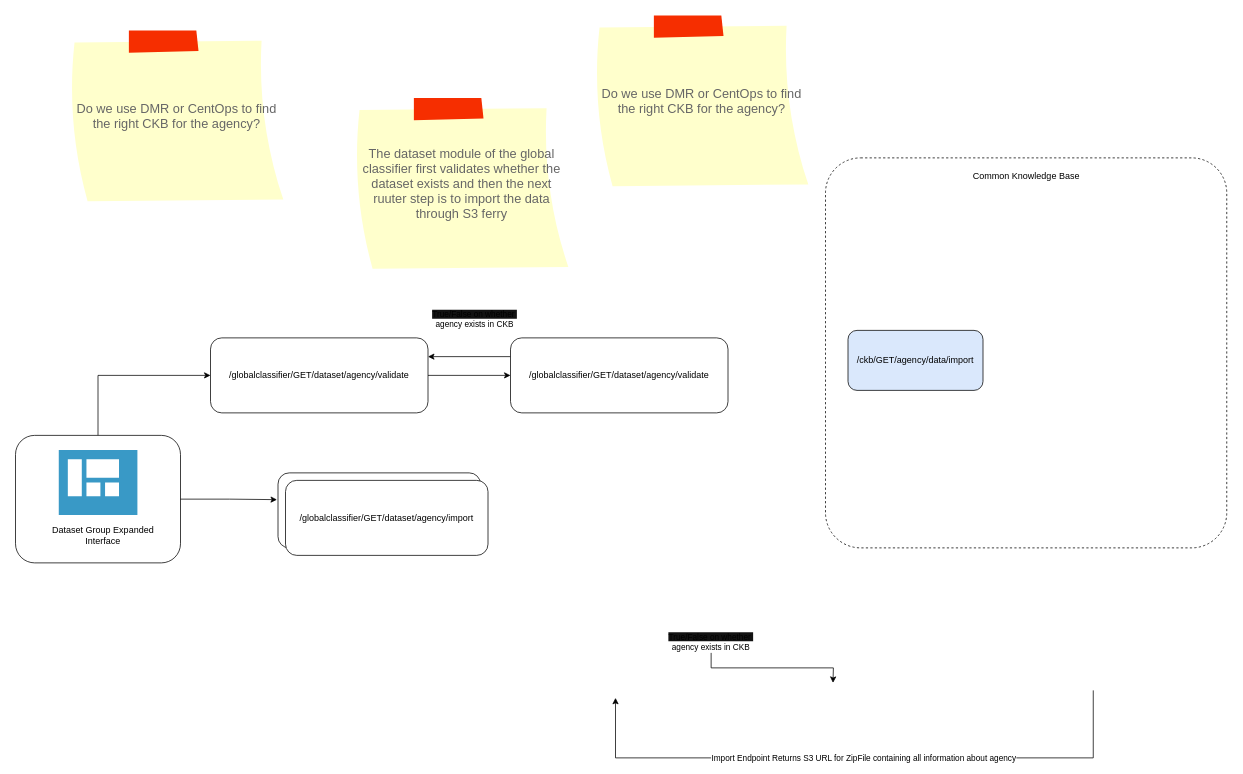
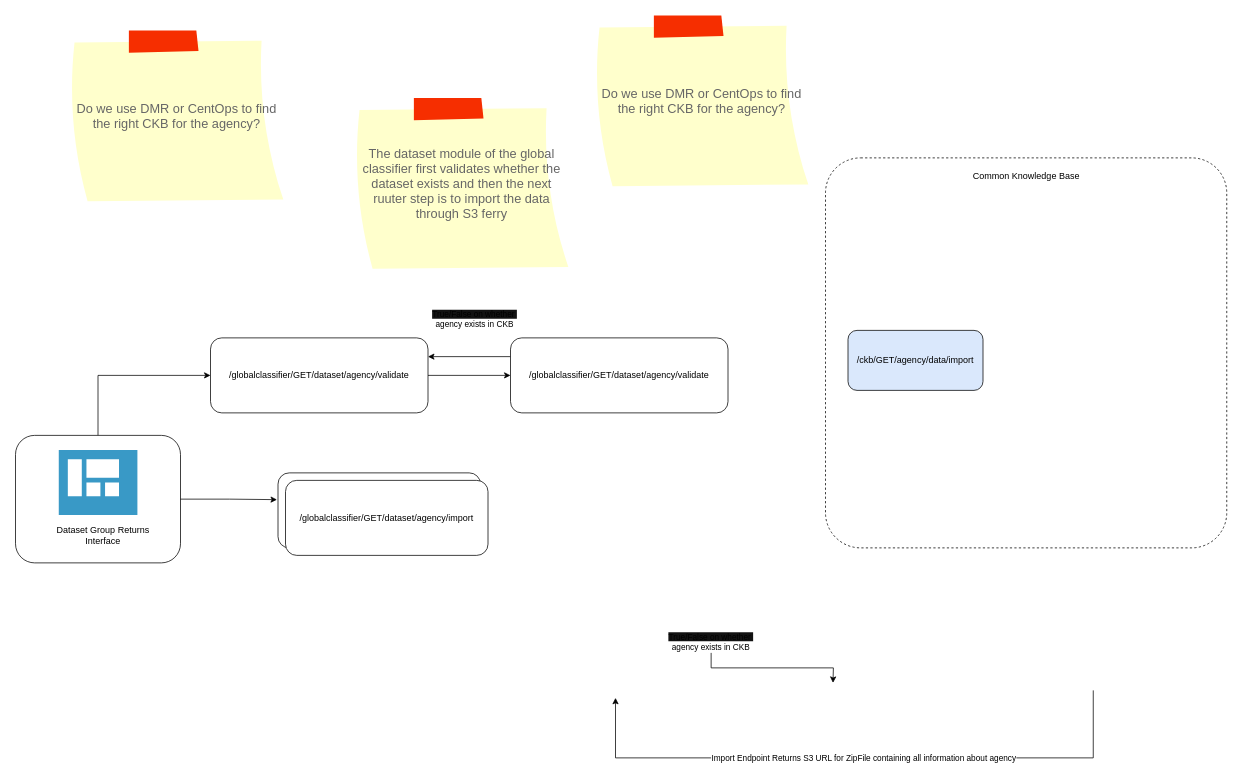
node "Dataset Group Expanded Interface": label "Dataset Group Expanded Interface" -> "Dataset Group Returns Interface"
